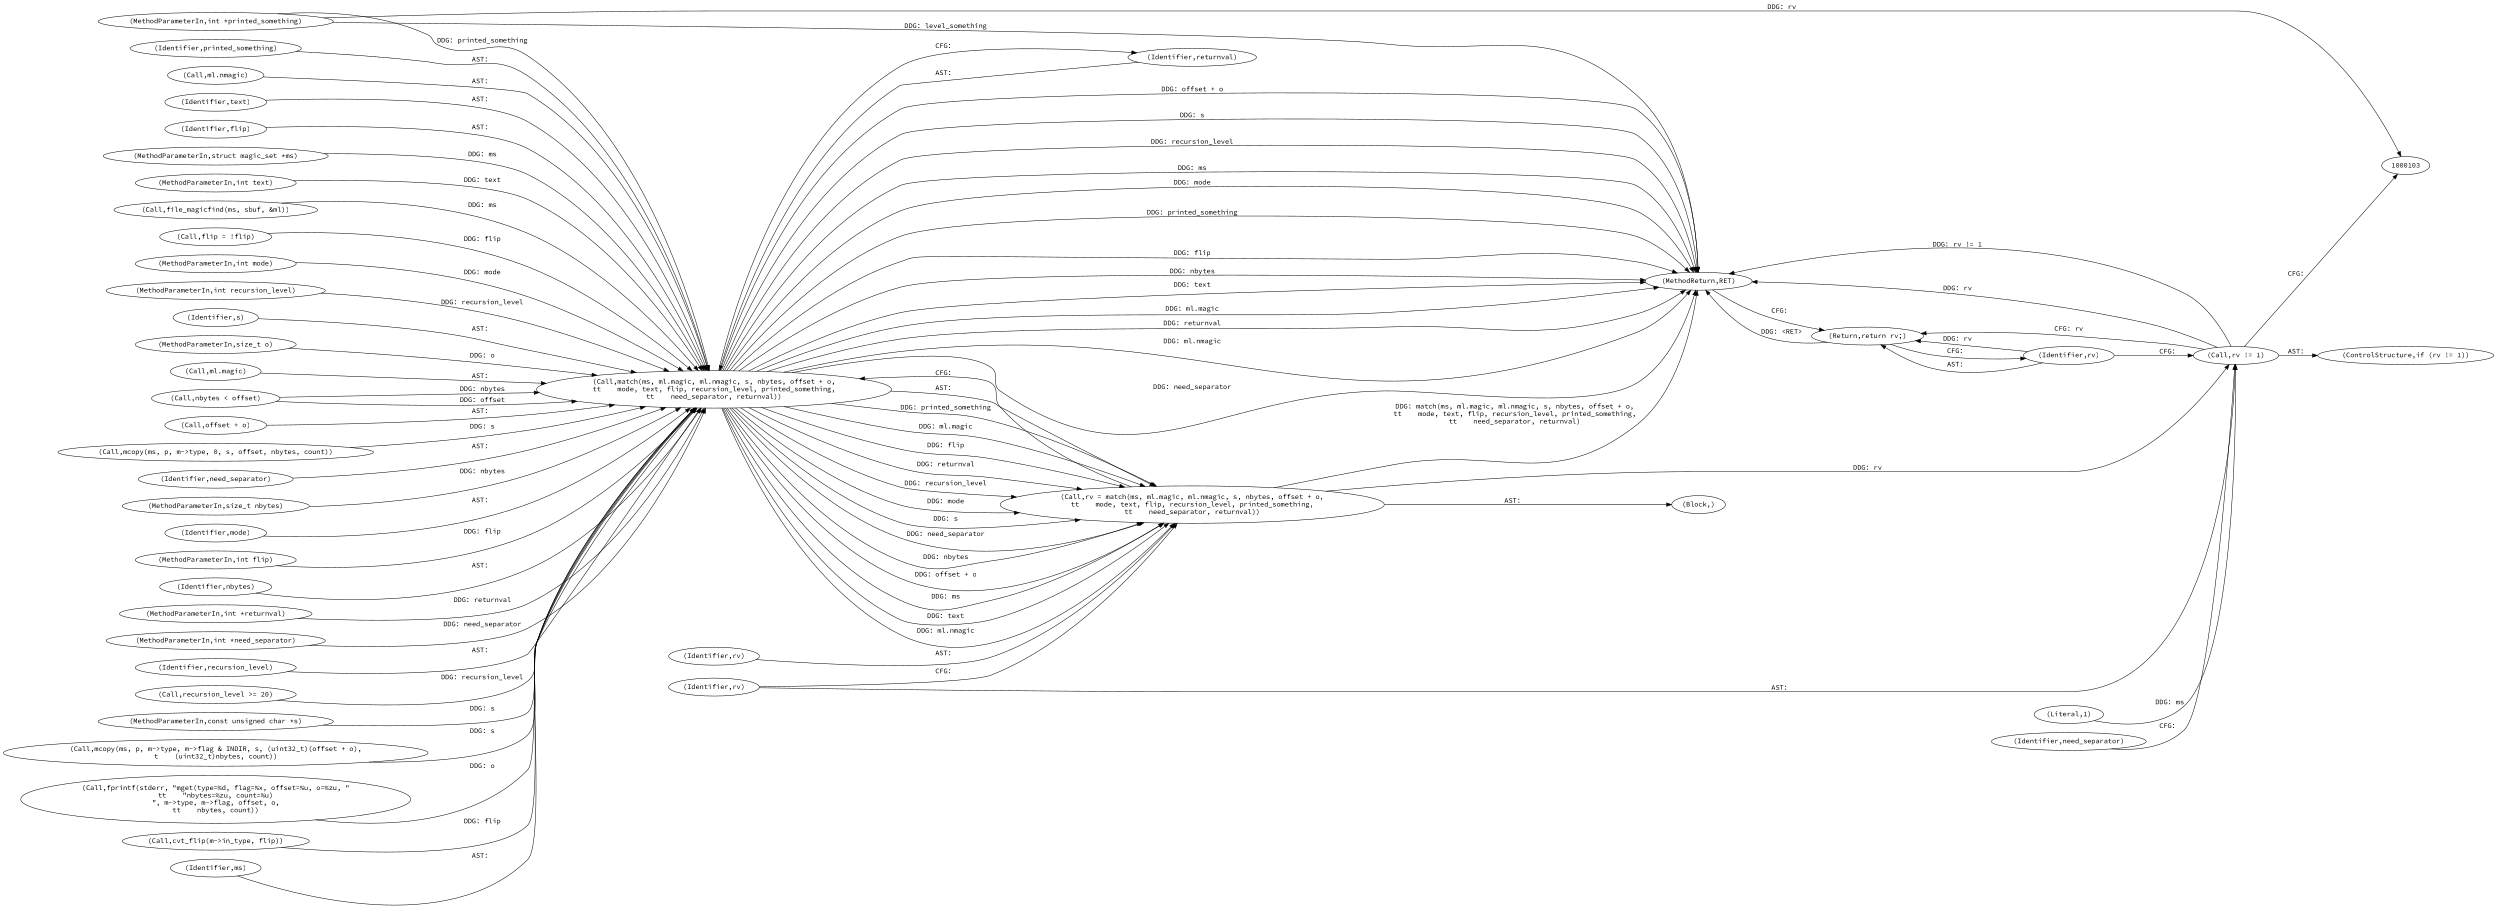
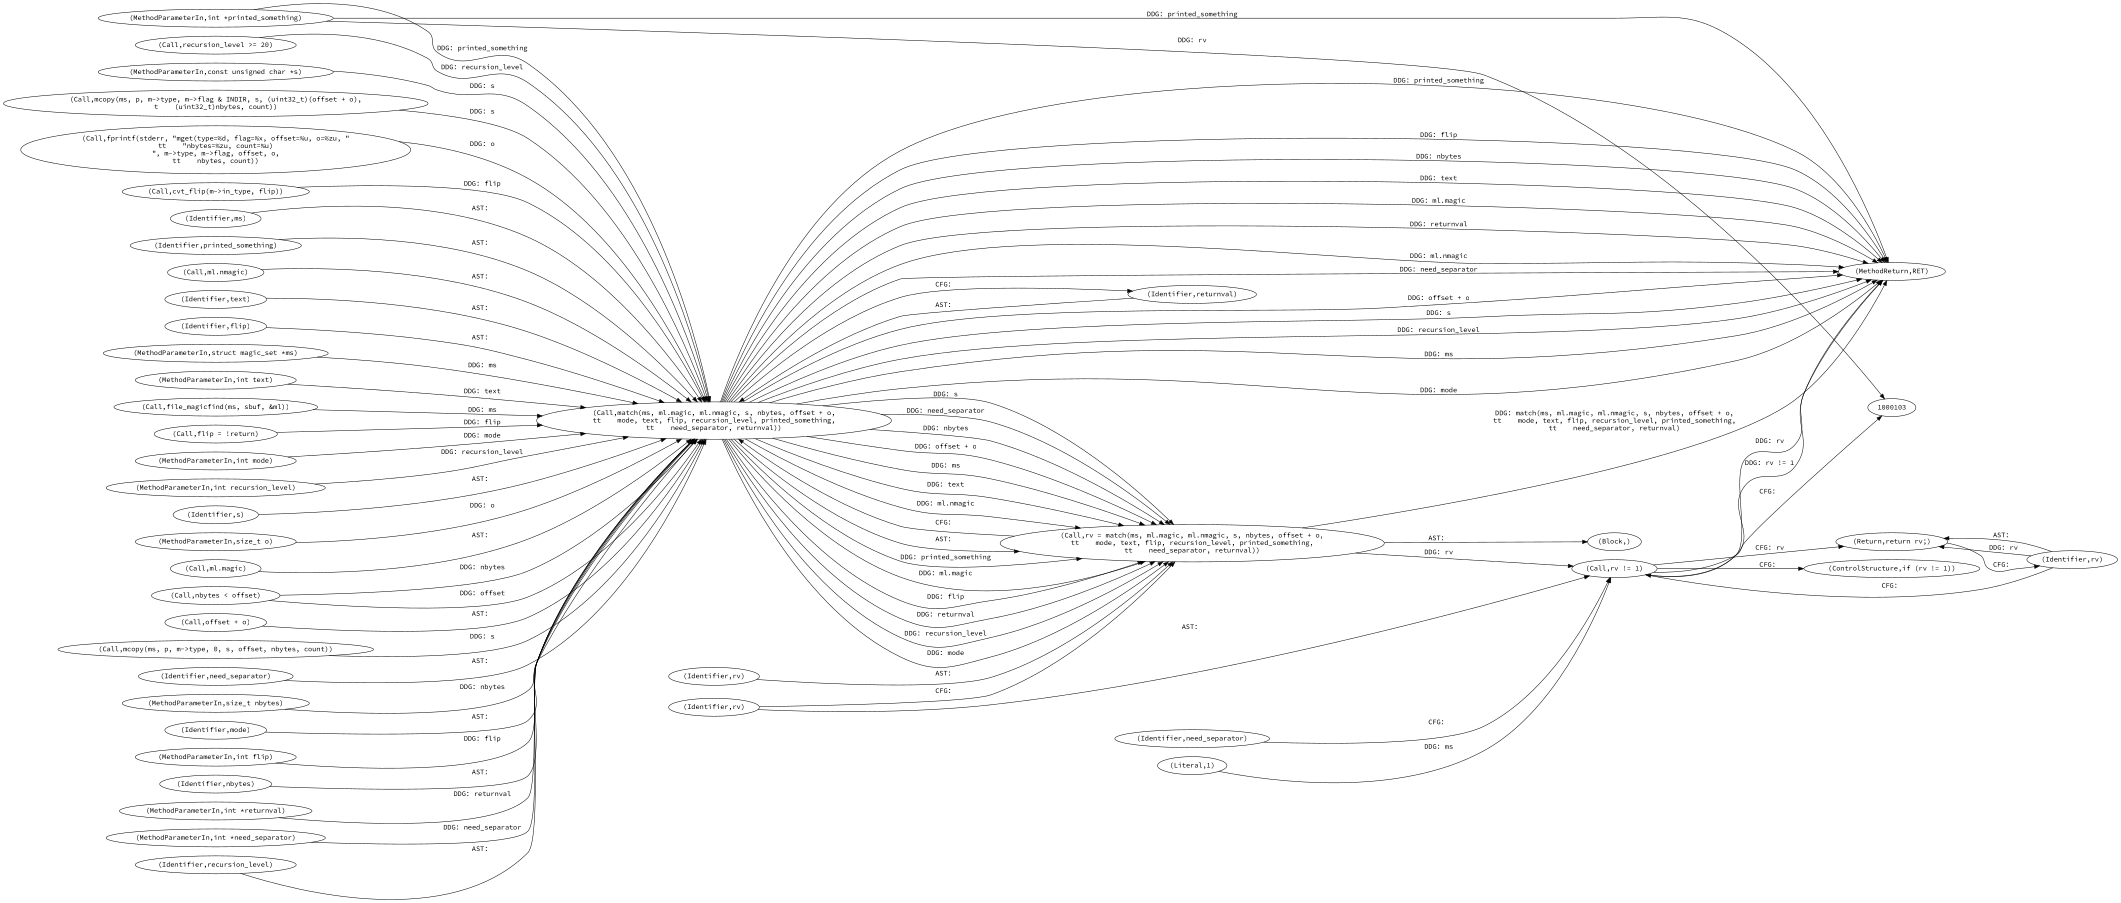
edge "(MethodParameterIn,int *printed_something)" -> "(MethodReturn,RET)": label "DDG: level_something" -> "DDG: printed_something"
node "(Call,flip = !flip)": label "(Call,flip = !flip)" -> "(Call,flip = !return)"
edge "(MethodReturn,RET)" -> "(Return,return rv;)": removed, label "CFG:"
edge "(Return,return rv;)" -> "(MethodReturn,RET)": removed, label "DDG: <RET>"
edge "(Call,rv != 1)" -> "(ControlStructure,if (rv != 1))": label "AST: " -> "CFG: "
